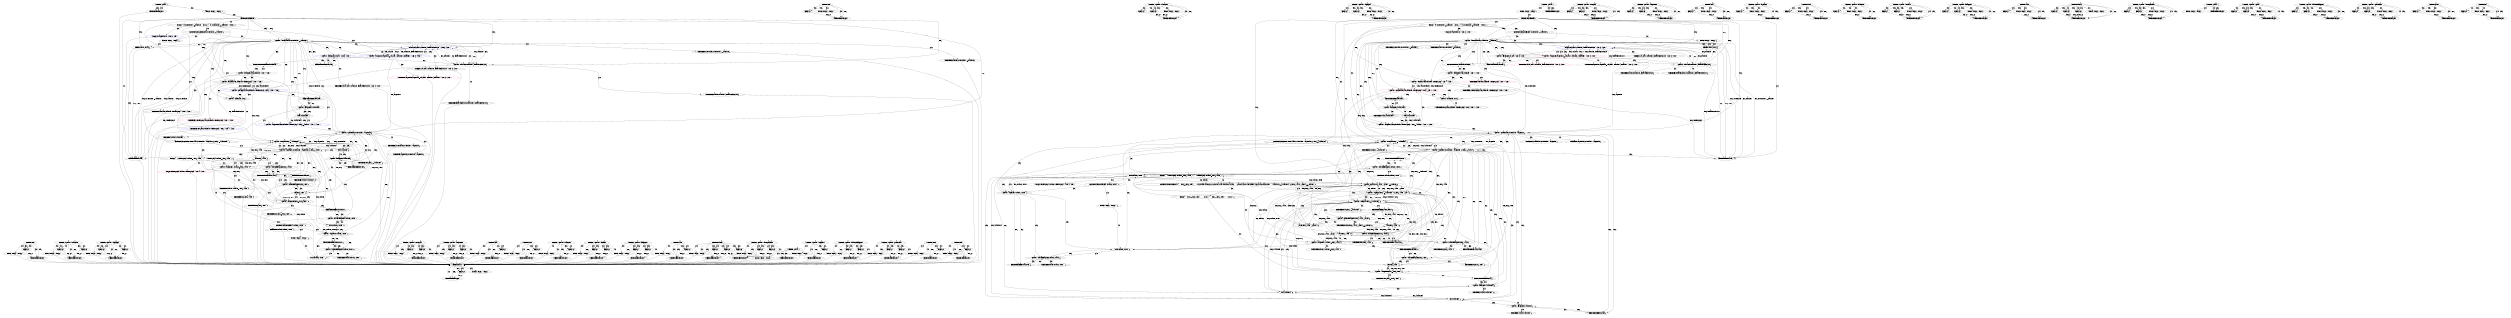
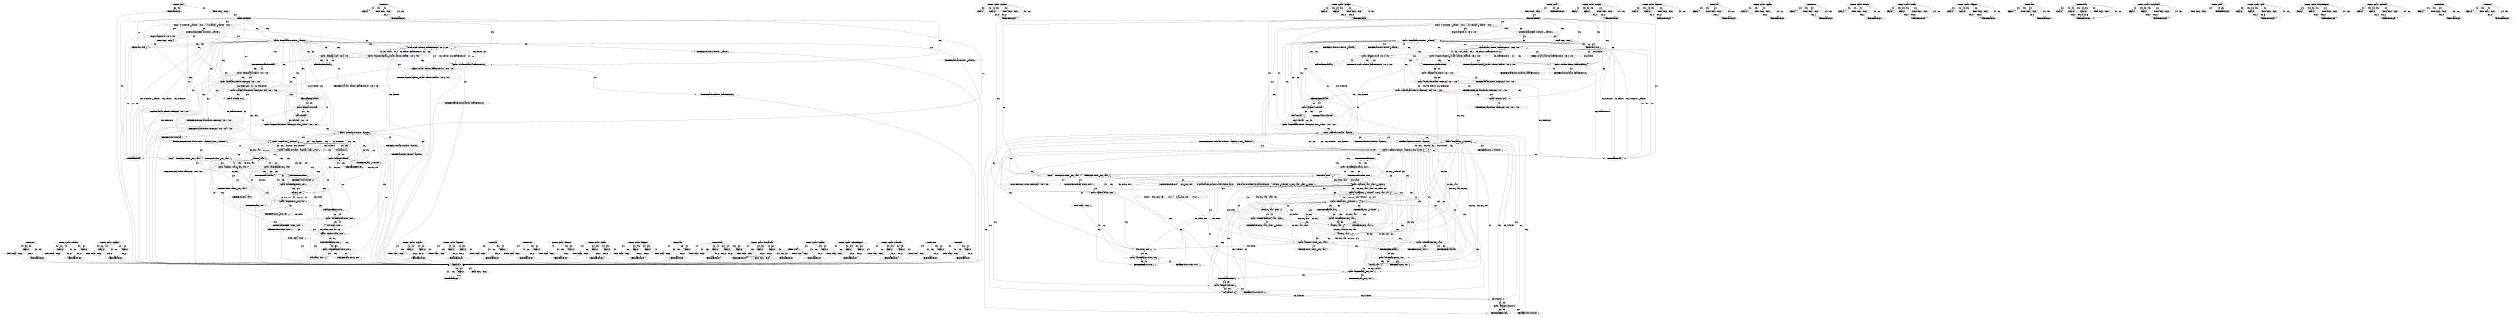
edge "(<operator>.equals,entry->value()->parent() == to_doom)" -> "(IDENTIFIER,to_doom,entry->value()->parent() == to_doom)": added, label "AST:"
node "(FIELD_IDENTIFIER,parent,parent)": removed
